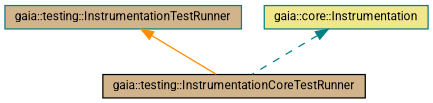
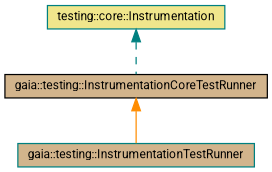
node "gaia::core::Instrumentation": label "gaia::core::Instrumentation" -> "testing::core::Instrumentation"
edge "gaia::testing::InstrumentationCoreTestRunner" -> "gaia::testing::InstrumentationTestRunner": reversed
